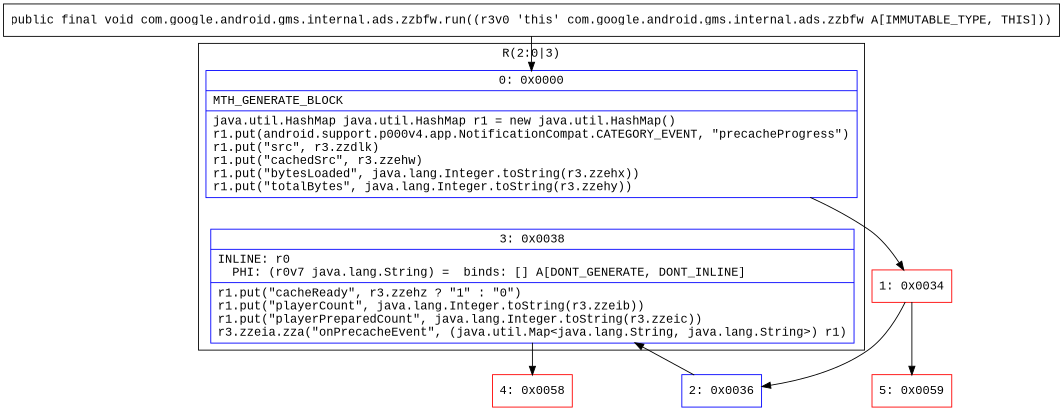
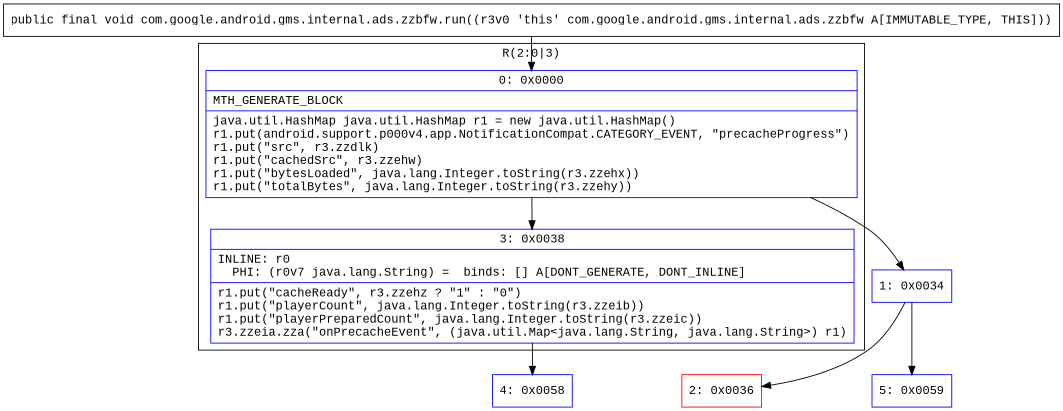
node "1: 0x0034": color red -> blue
edge "2: 0x0036" -> "3: 0x0038": now "0: 0x0000" -> "3: 0x0038"
node "4: 0x0058": color red -> blue
node "2: 0x0036": color blue -> red
node "5: 0x0059": color red -> blue
